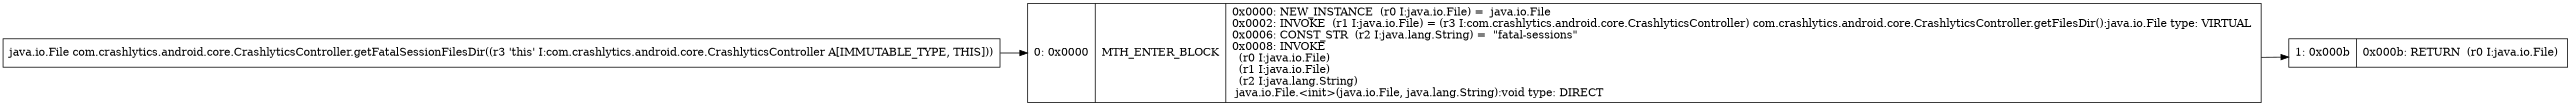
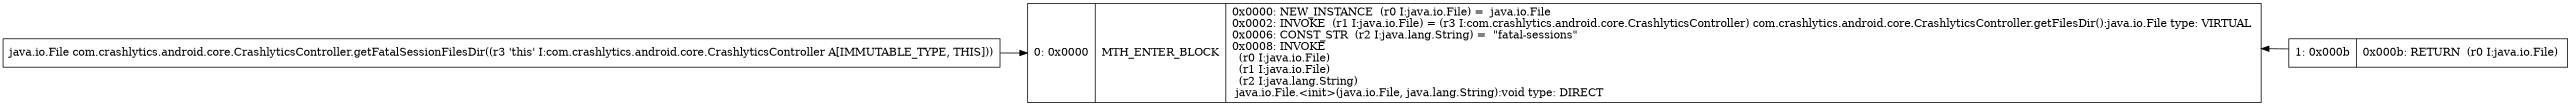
edge "0: 0x0000" -> "1: 0x000b": reversed
